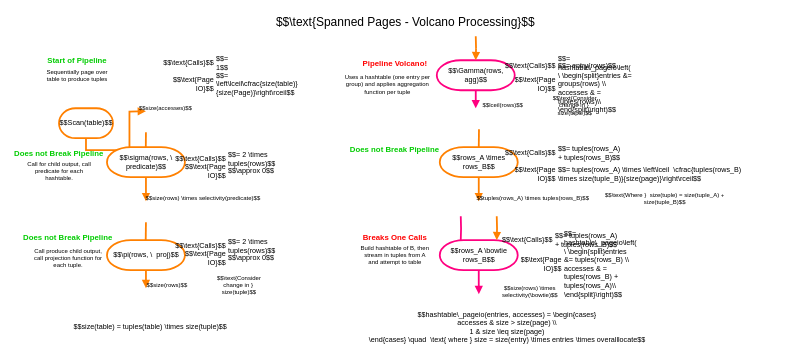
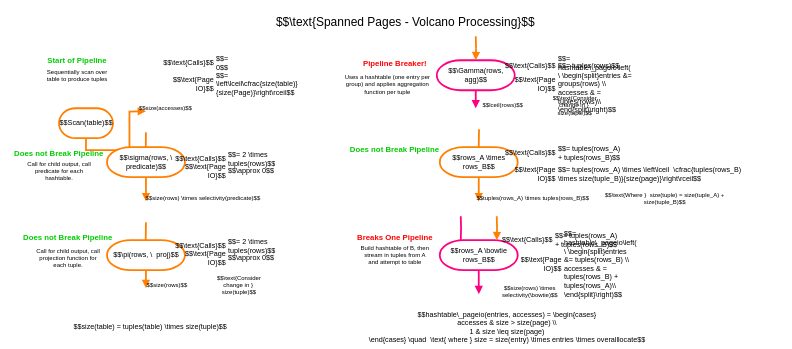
node "$$= 1$$": label "$$= 1$$" -> "$$= 0$$"
node "Pipeline Volcano!": label "Pipeline Volcano!" -> "Pipeline Breaker!"
node "$$= entry(rows)$$": label "$$= entry(rows)$$" -> "$$= tuples(rows)$$"
node "Sequentially page over table to produce tuples": label "Sequentially page over table to produce tuples" -> "Sequentially scan over table to produce tuples"
node "Breaks One Calls": label "Breaks One Calls" -> "Breaks One Pipeline"
node "Call produce child output, call projection function for each tuple.": label "Call produce child output, call projection function for each tuple." -> "Call for child output, call projection function for each tuple."
